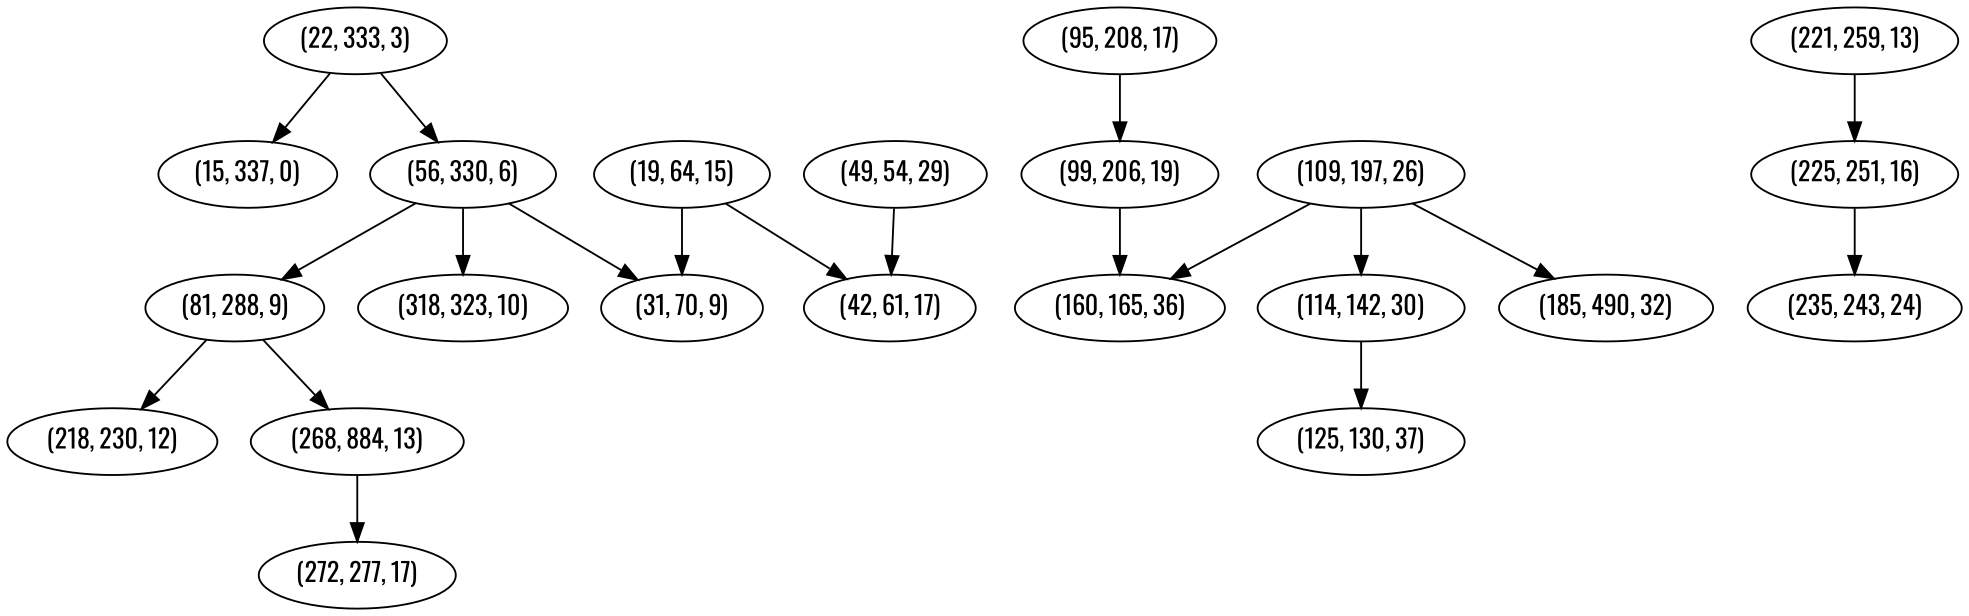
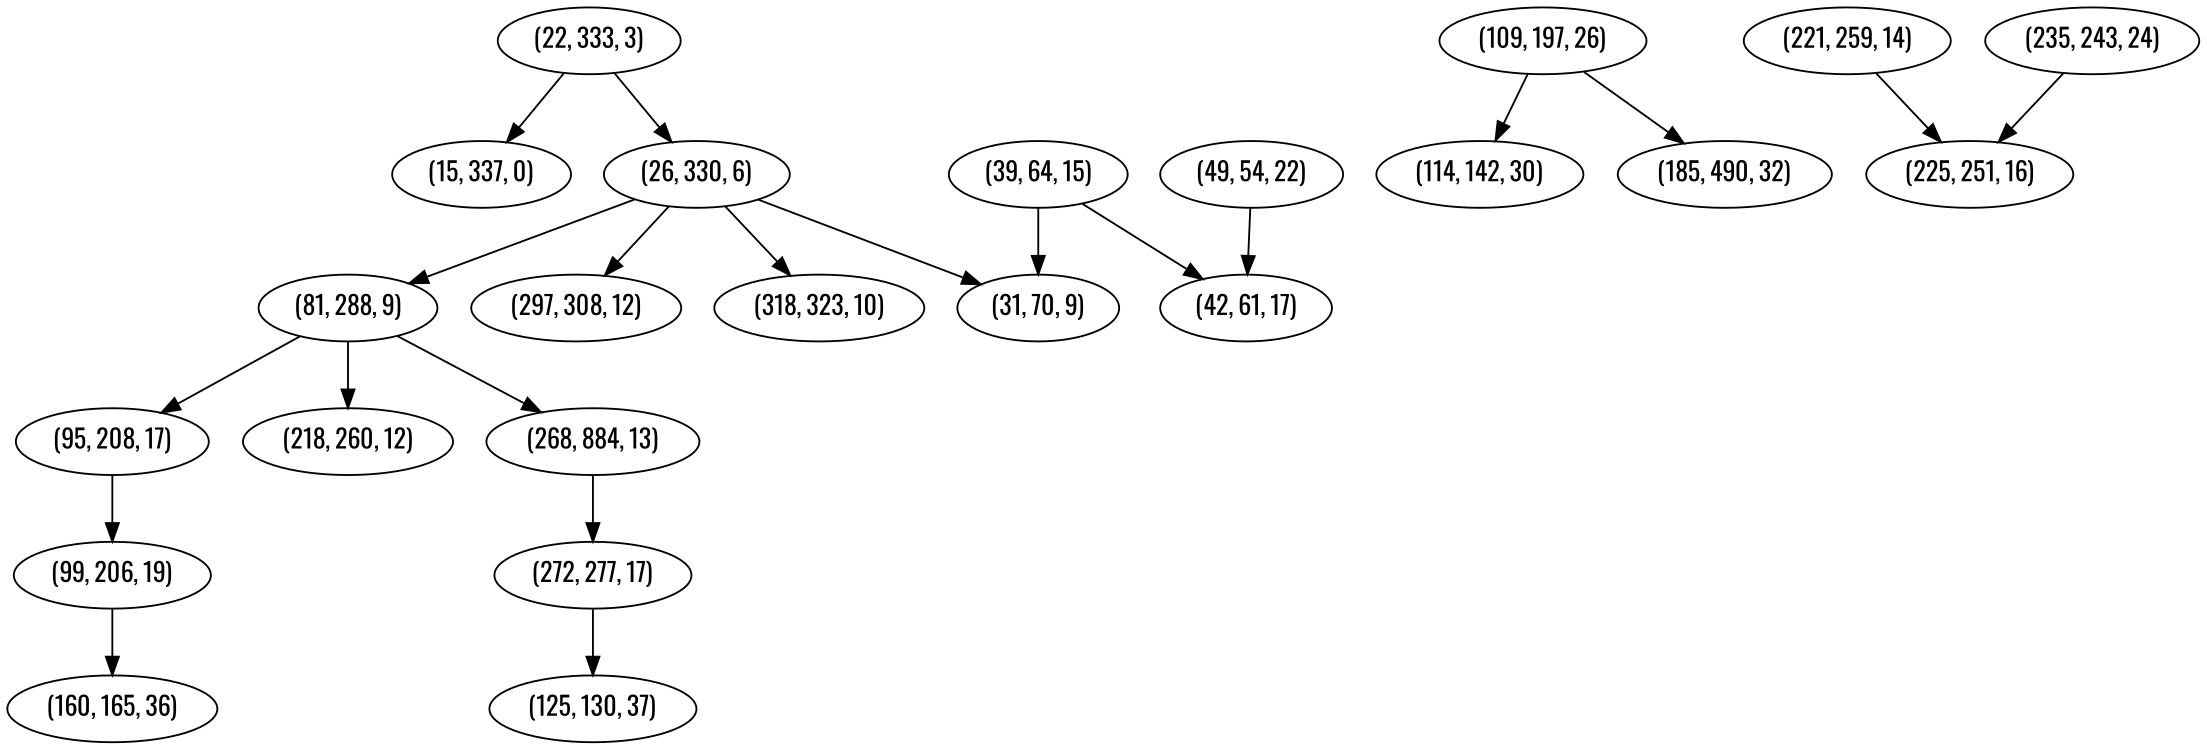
node "(221, 259, 13)": label "(221, 259, 13)" -> "(221, 259, 14)"
node "(56, 330, 6)": label "(56, 330, 6)" -> "(26, 330, 6)"
node "(19, 64, 15)": label "(19, 64, 15)" -> "(39, 64, 15)"
node "(49, 54, 29)": label "(49, 54, 29)" -> "(49, 54, 22)"
edge "(225, 251, 16)" -> "(235, 243, 24)": reversed
edge "(109, 197, 26)" -> "(160, 165, 36)": removed
node "(297, 308, 12)": added
edge "(114, 142, 30)" -> "(125, 130, 37)": now "(272, 277, 17)" -> "(125, 130, 37)"
edge "(81, 288, 9)" -> "(95, 208, 17)": added
node "(218, 230, 12)": label "(218, 230, 12)" -> "(218, 260, 12)"
